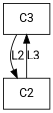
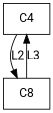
node "C3": label "C3" -> "C4"
node "C2": label "C2" -> "C8"
